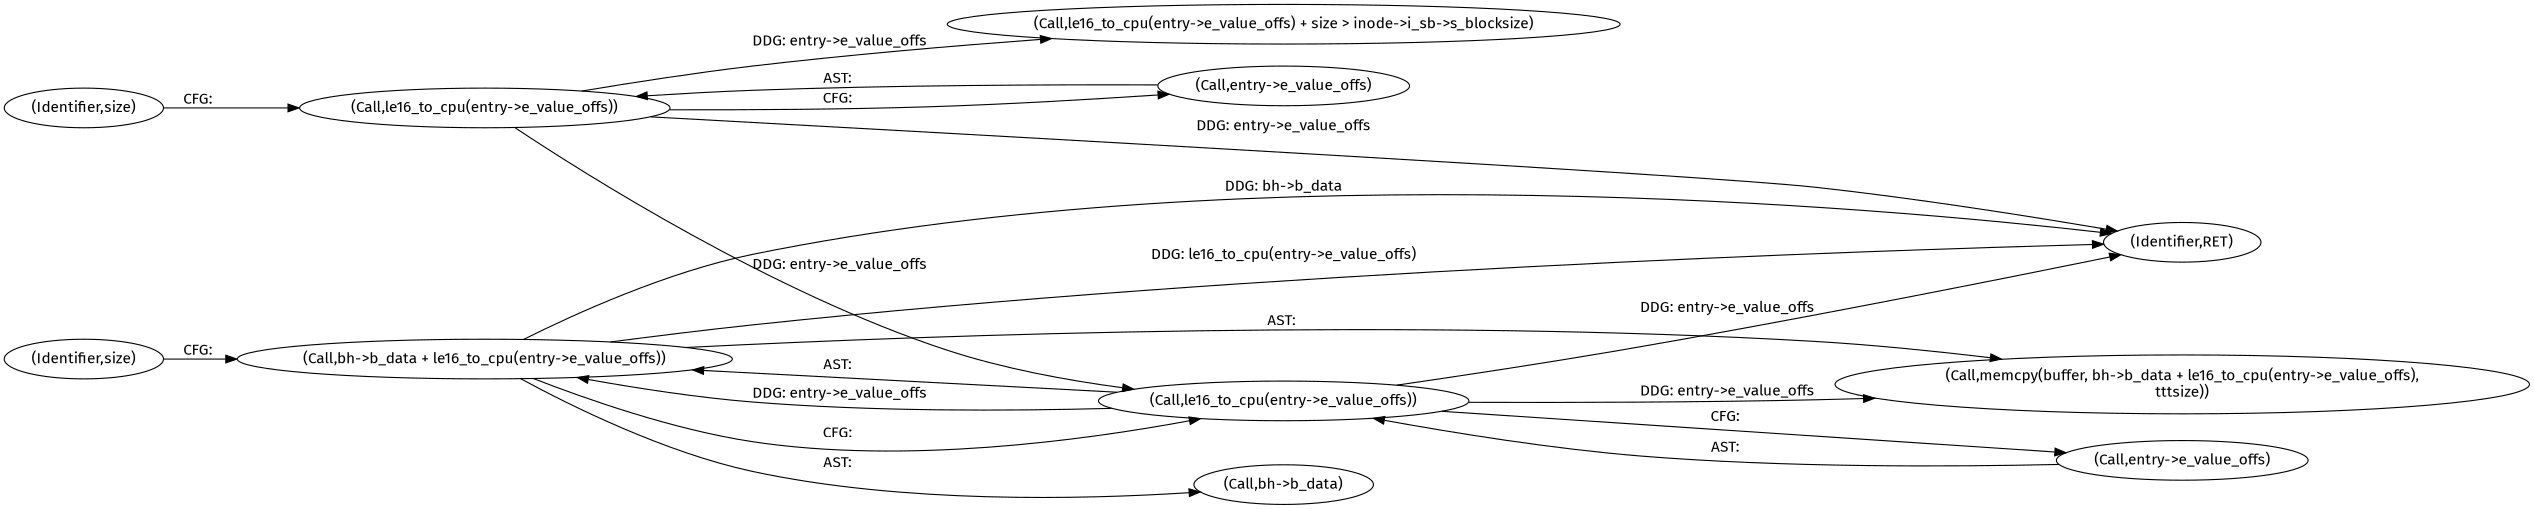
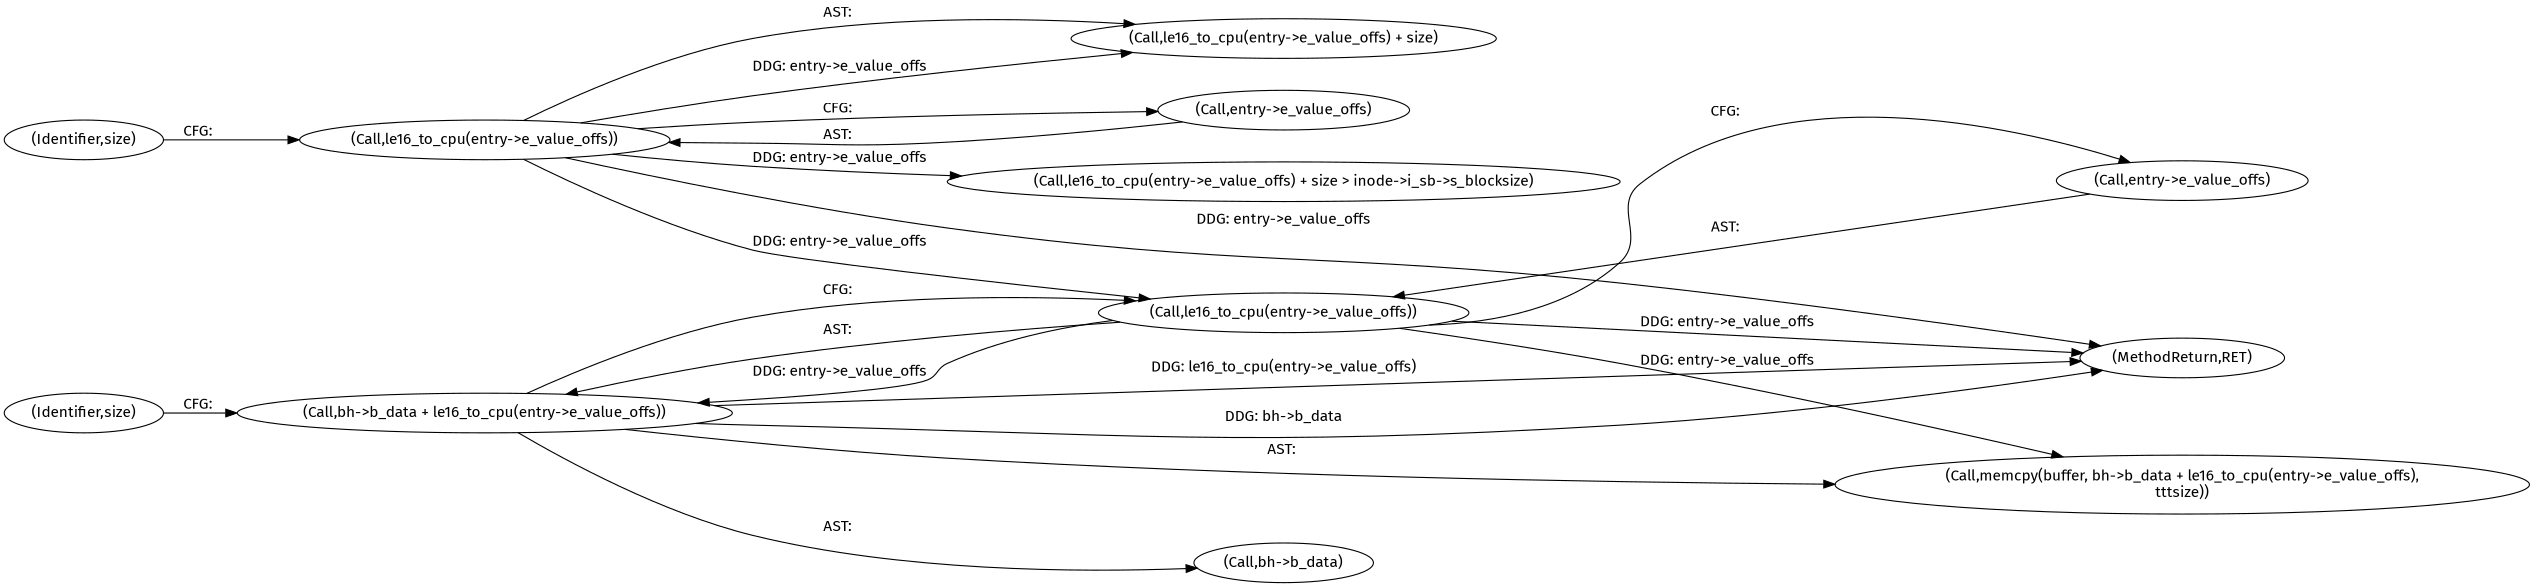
node "(Call,le16_to_cpu(entry->e_value_offs) + size)": added
node "(Identifier,RET)": label "(Identifier,RET)" -> "(MethodReturn,RET)"
